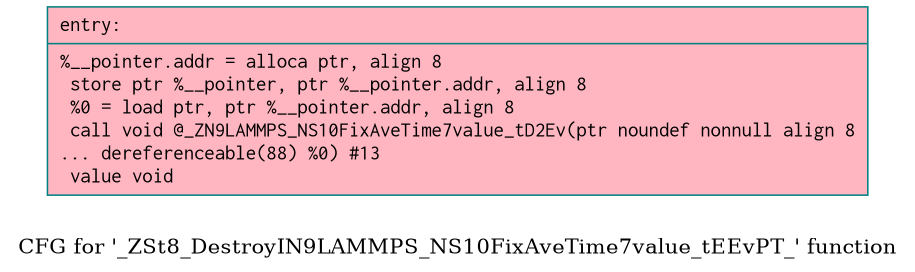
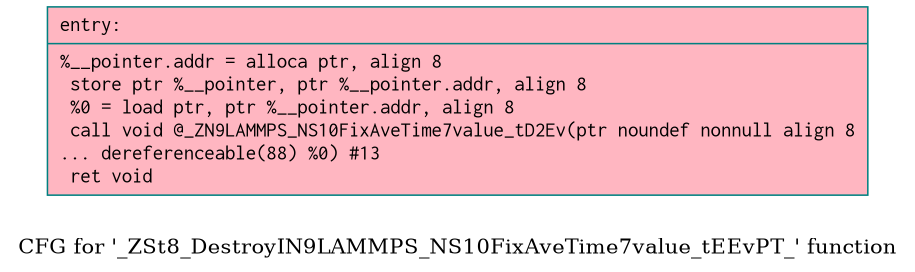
node "entry:": text "value void" -> "ret void"
